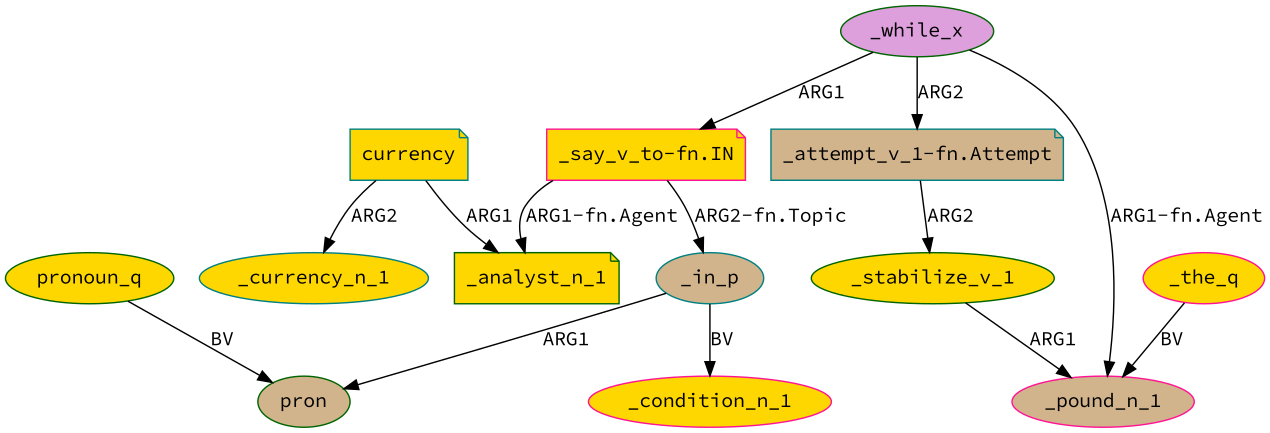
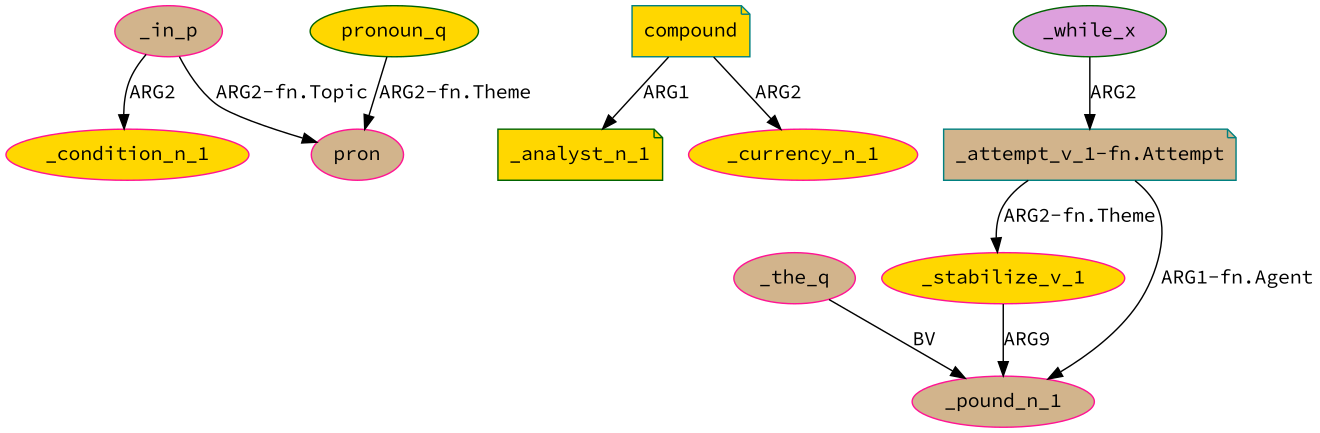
node "currency": label "currency" -> "compound"
node "_say_v_to-fn.IN": removed
edge "_while_x" -> "_pound_n_1": now "_attempt_v_1-fn.Attempt" -> "_pound_n_1"
edge "_attempt_v_1-fn.Attempt" -> "_stabilize_v_1": label "ARG2" -> "ARG2-fn.Theme"
node "_currency_n_1": color teal -> deeppink
node "_in_p": color teal -> deeppink
node "_stabilize_v_1": color darkgreen -> deeppink
node "_the_q": fillcolor gold -> tan
edge "pronoun_q" -> "pron": label "BV" -> "ARG2-fn.Theme"
edge "_in_p" -> "pron": label "ARG1" -> "ARG2-fn.Topic"
edge "_in_p" -> "_condition_n_1": label "BV" -> "ARG2"
edge "_stabilize_v_1" -> "_pound_n_1": label "ARG1" -> "ARG9"
node "pron": color darkgreen -> deeppink
